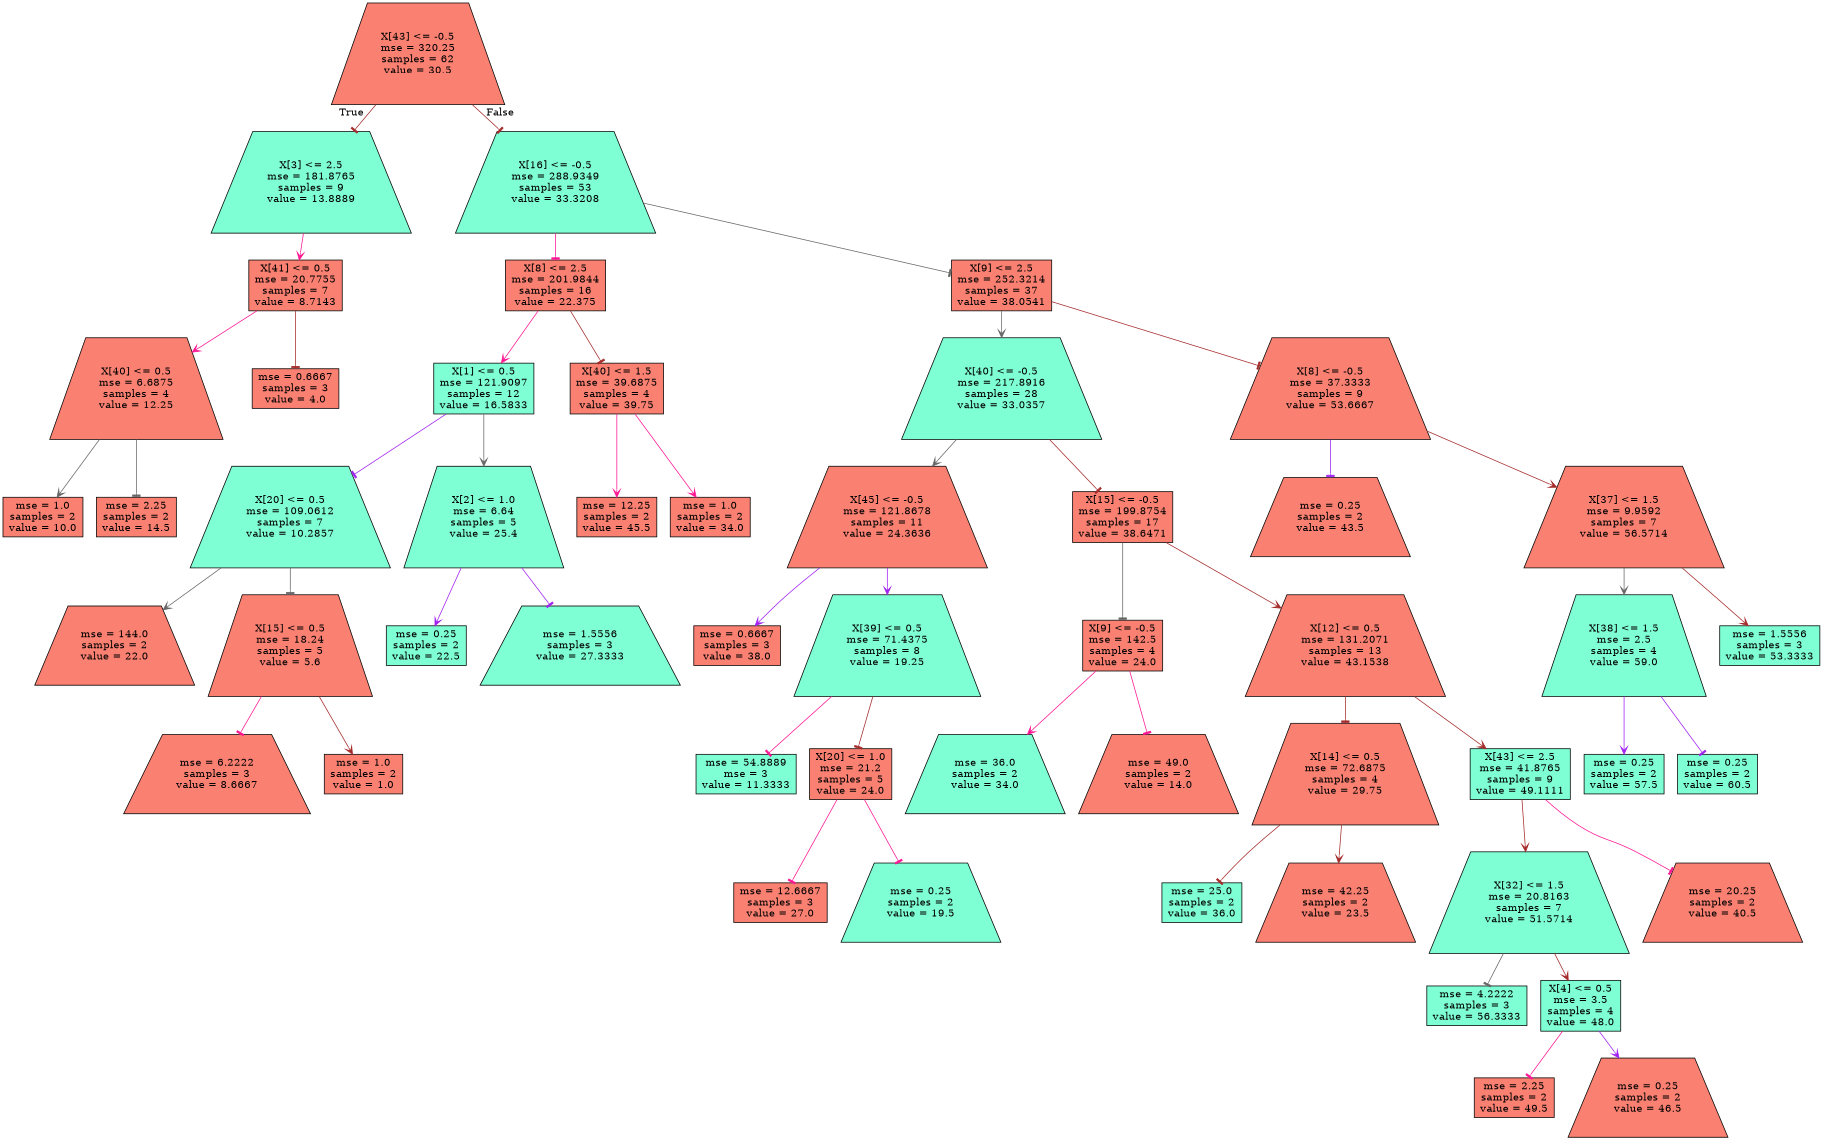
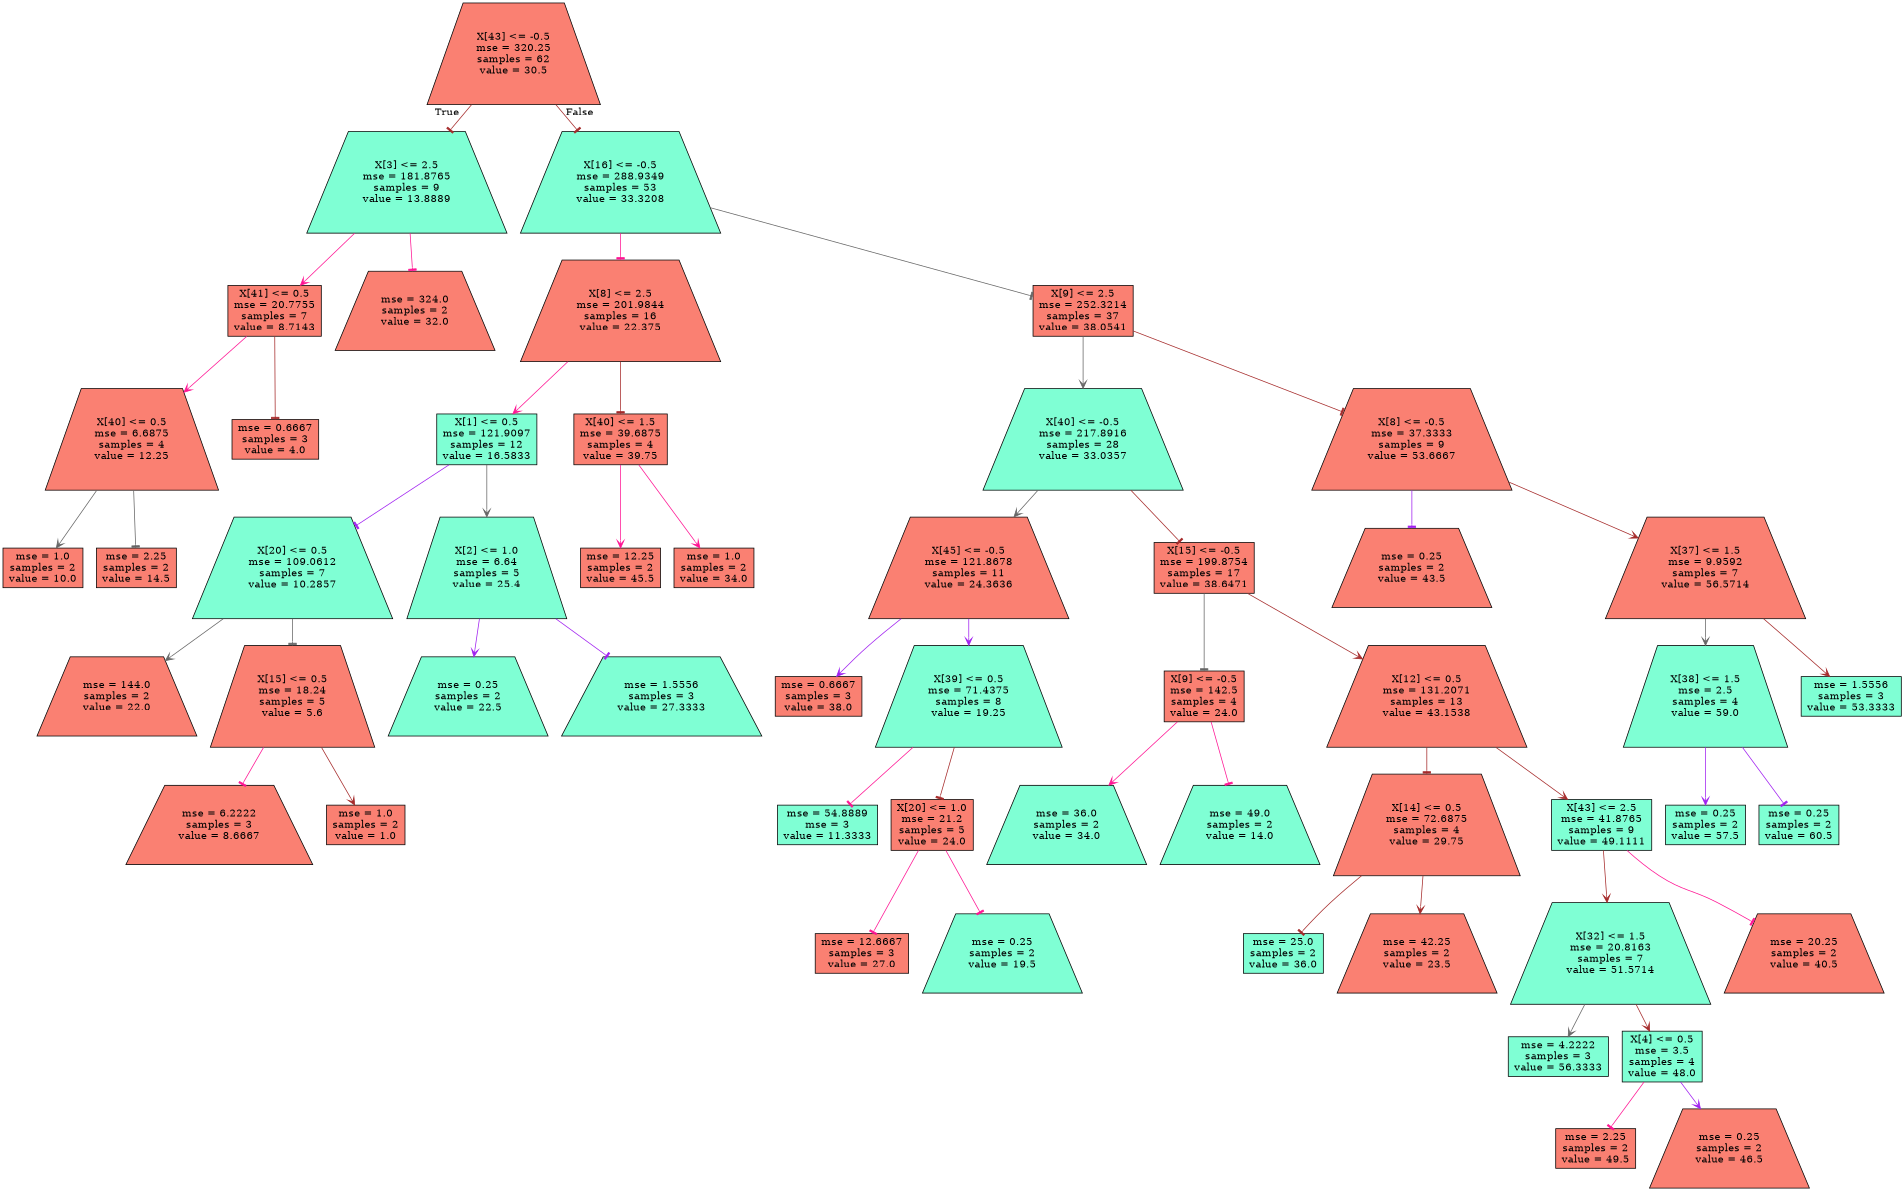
node "X[8] <= 2.5 mse = 201.9844 samples = 16 value = 22.375": shape box -> trapezium
node "mse = 324.0 samples = 2 value = 32.0": added
node "mse = 0.25 samples = 2 value = 22.5": shape box -> trapezium
node "mse = 49.0 samples = 2 value = 14.0": fillcolor salmon -> aquamarine
edge "X[32] <= 1.5 mse = 20.8163 samples = 7 value = 51.5714" -> "mse = 4.2222 samples = 3 value = 56.3333": arrowhead tee -> vee
